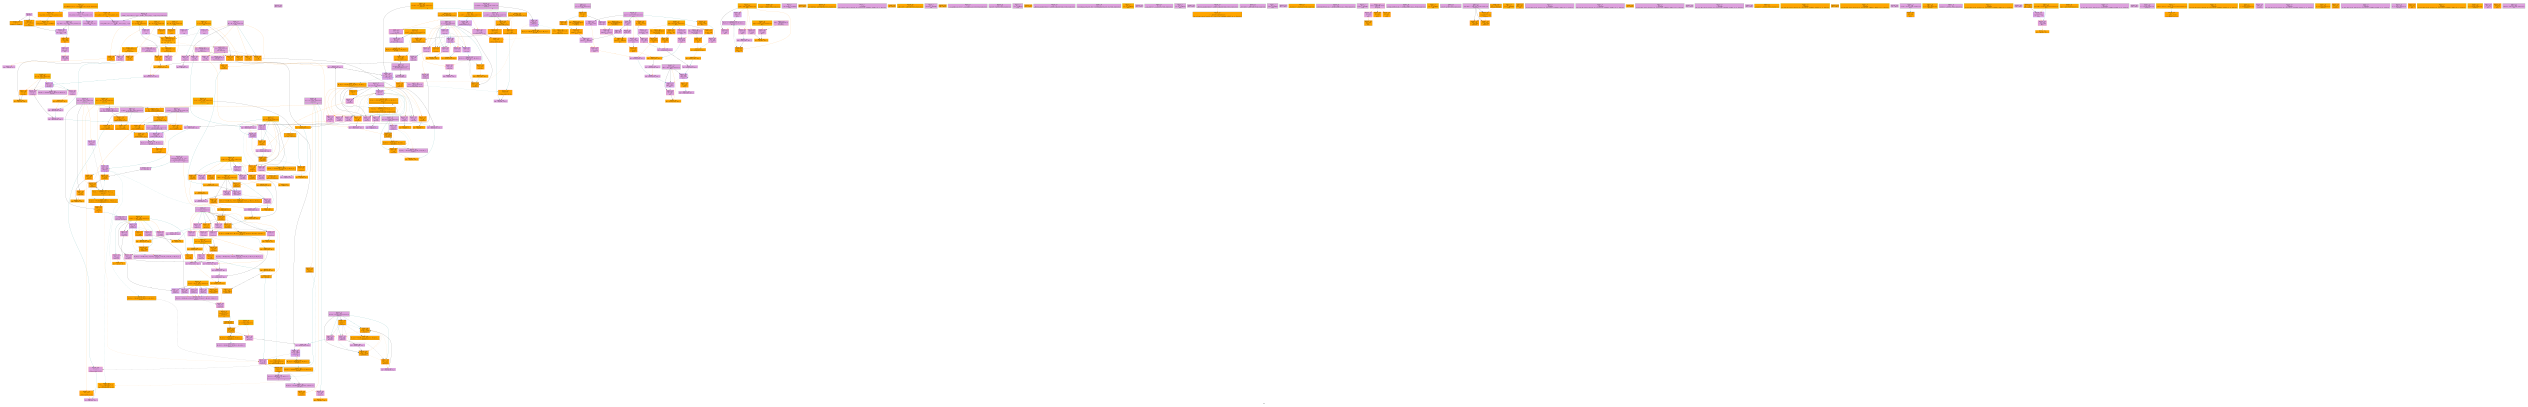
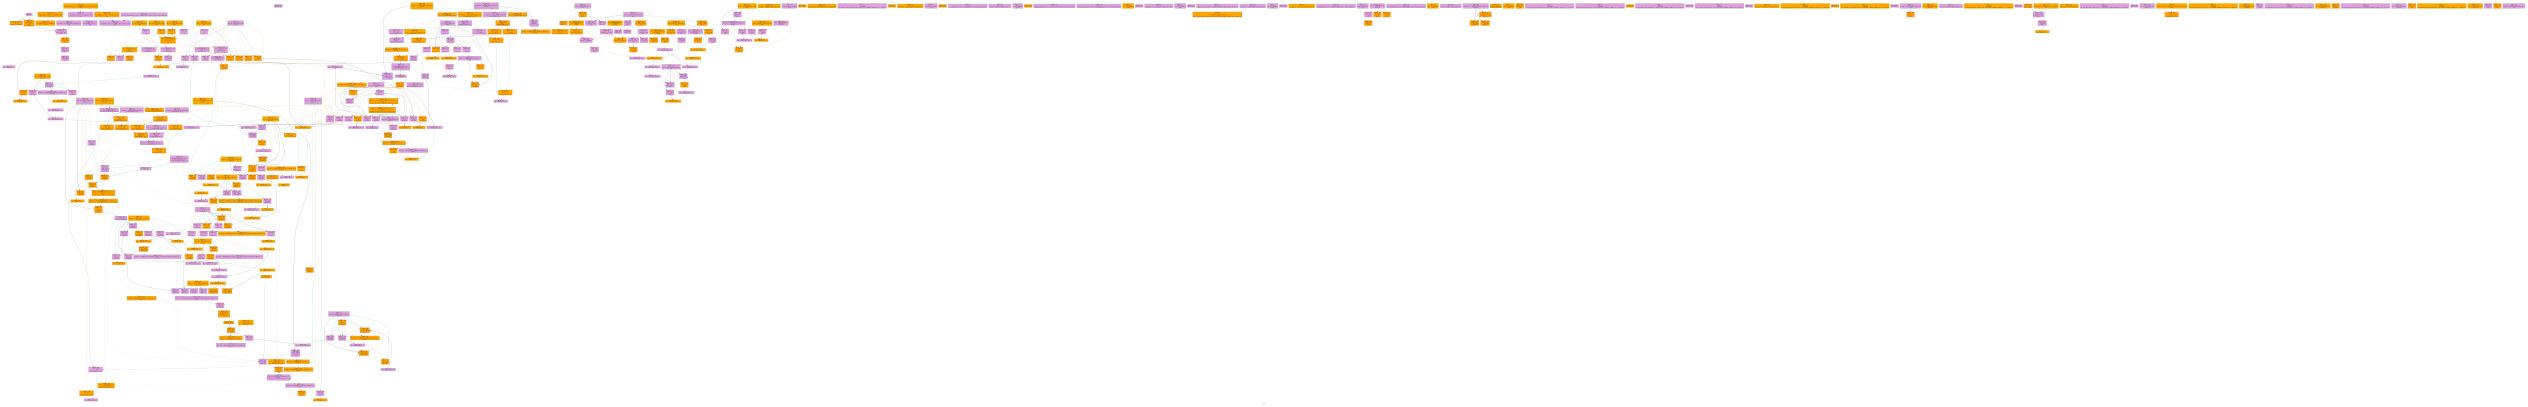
node "NodeID: 530": fillcolor orange -> plum
